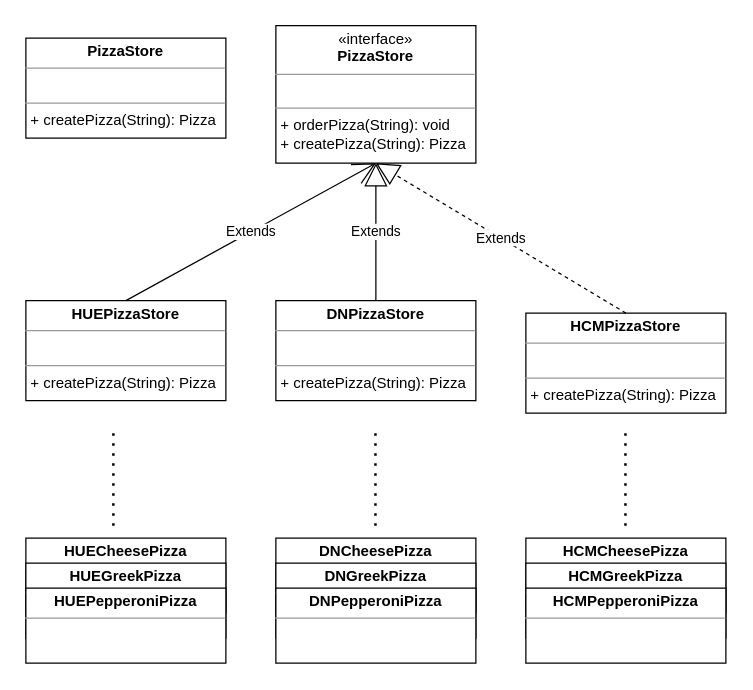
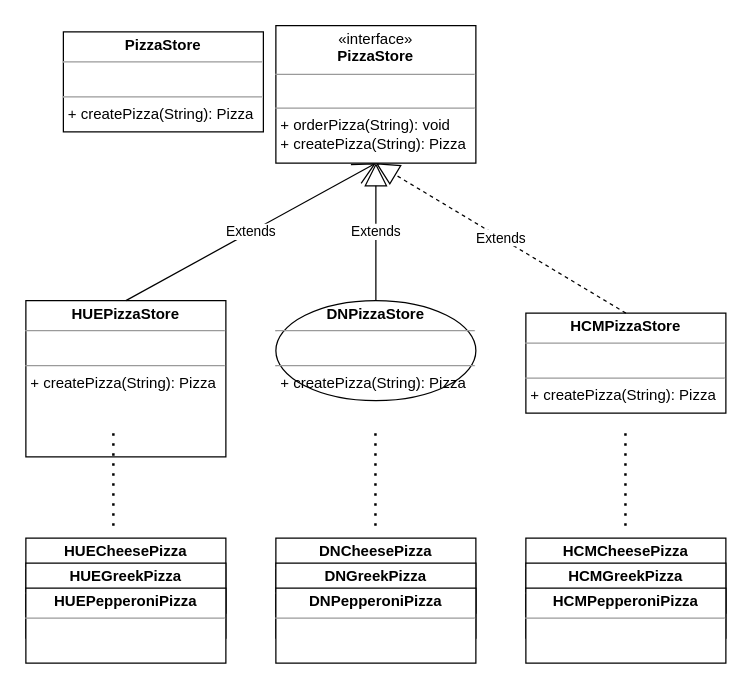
node "PizzaStore + createPizza(String): Pizza": moved (126, 88) -> (163, 82)
node "HUEPizzaStore + createPizza(String): Pizza": size 200x100 -> 200x156
node "DNPizzaStore + createPizza(String): Pizza": shape rectangle -> ellipse
